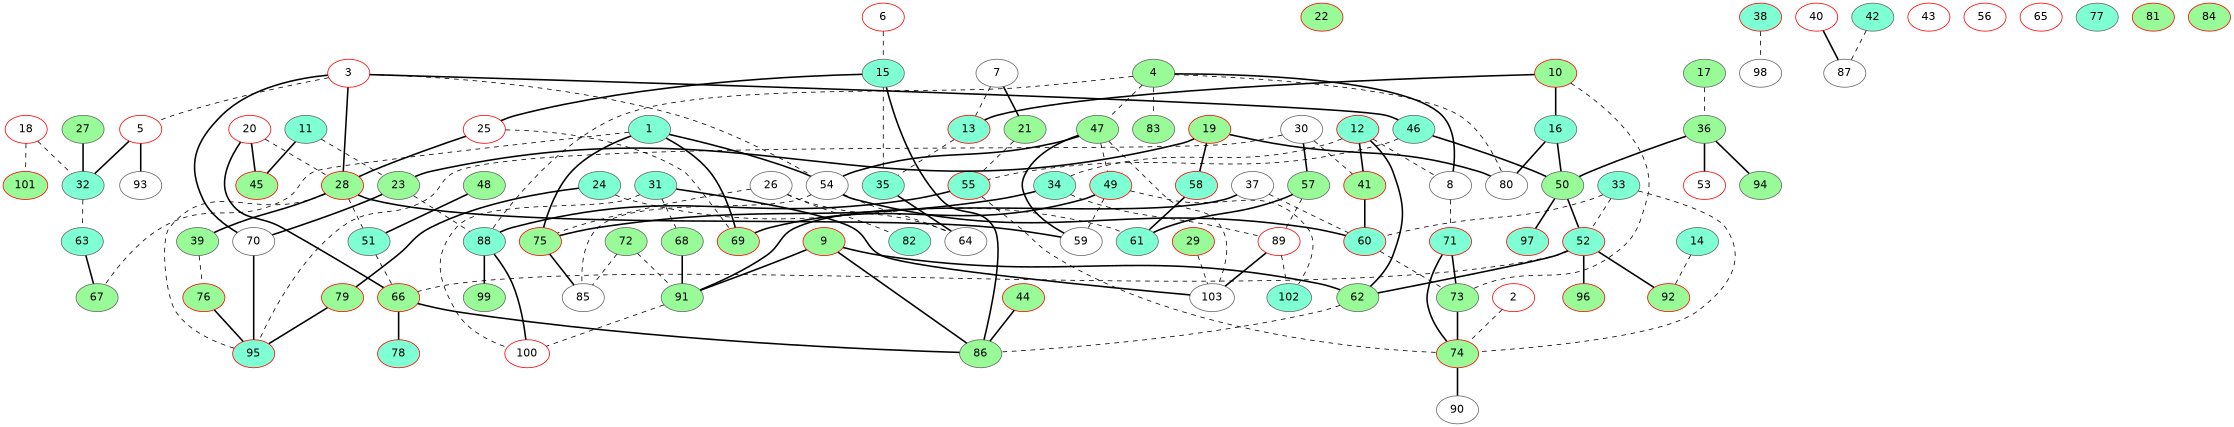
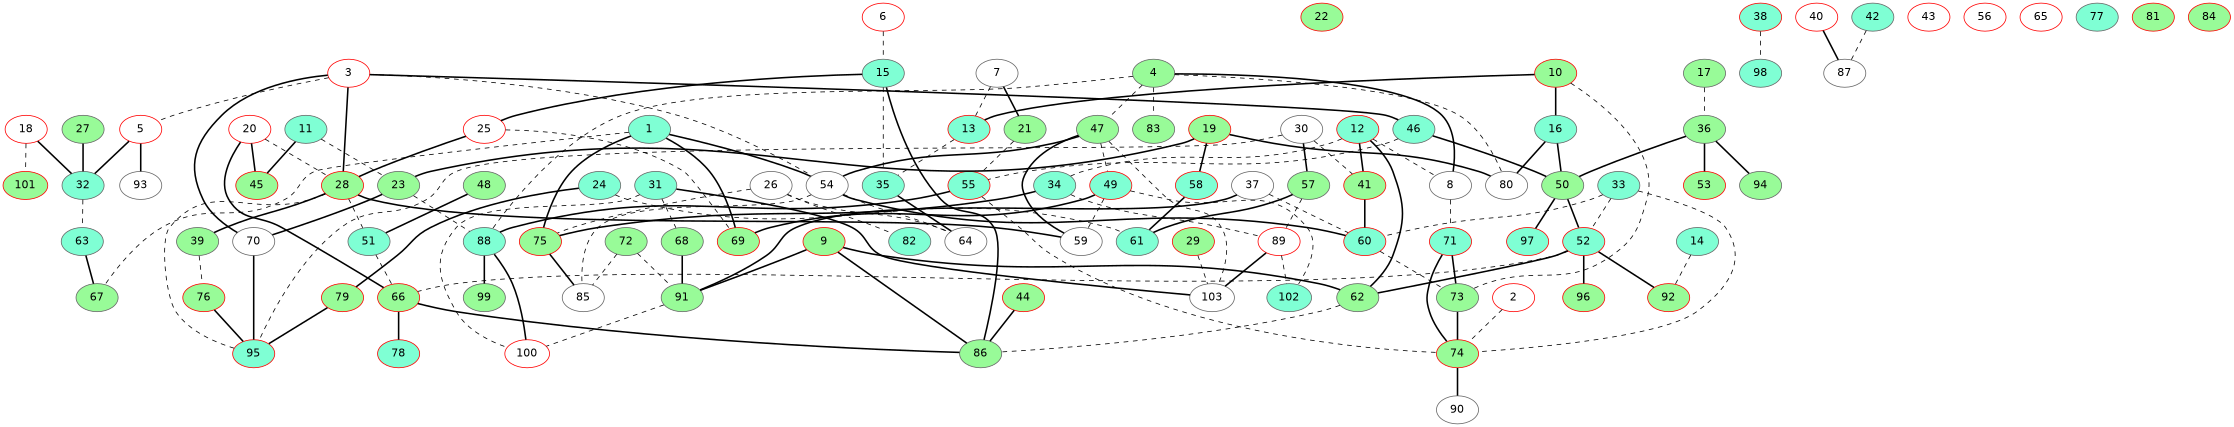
node "98": fillcolor white -> aquamarine
edge "18" -- "32": style dashed -> bold
node "53": fillcolor white -> palegreen
